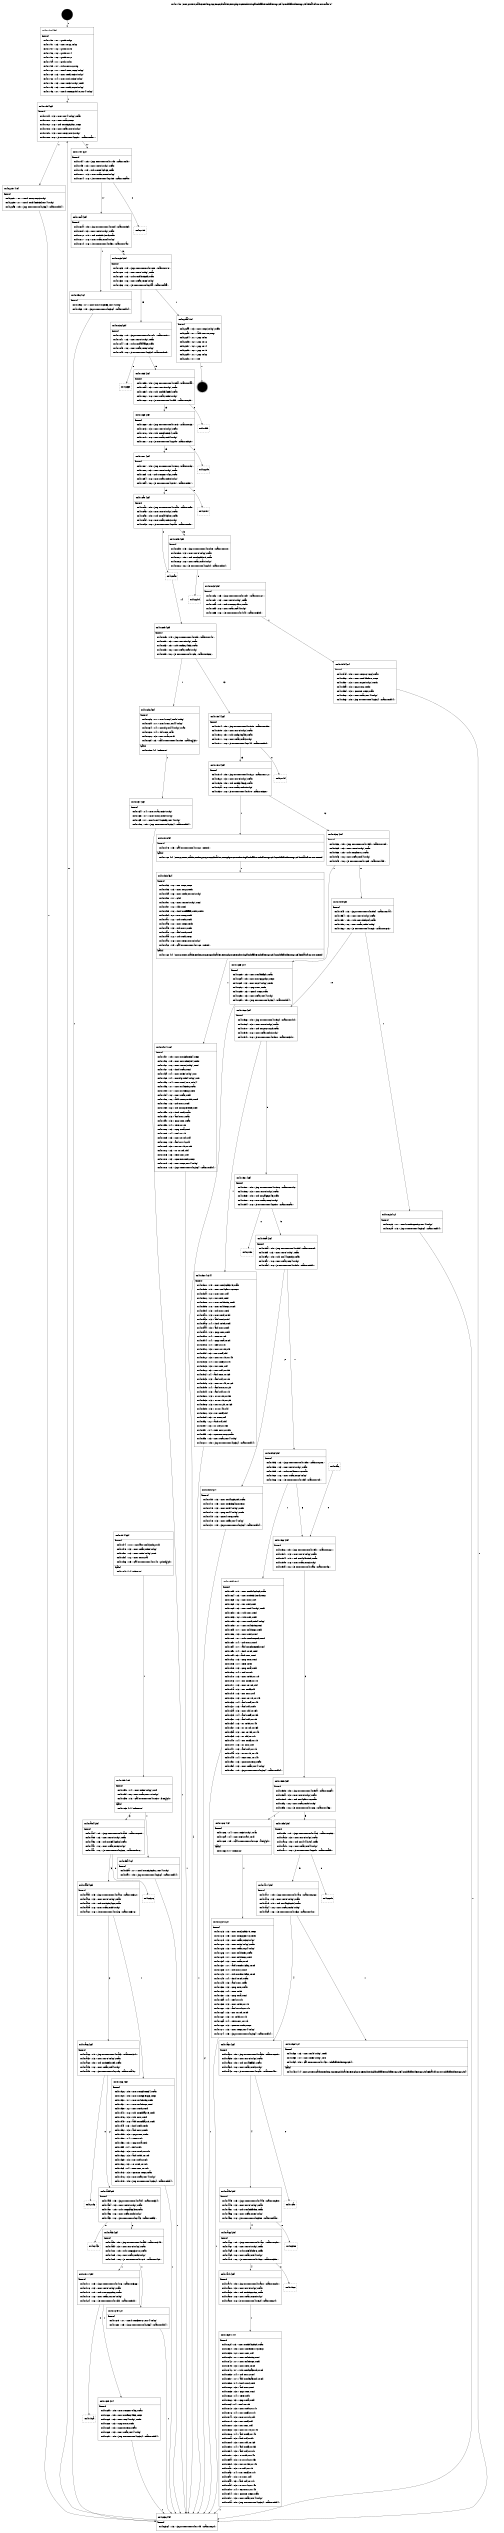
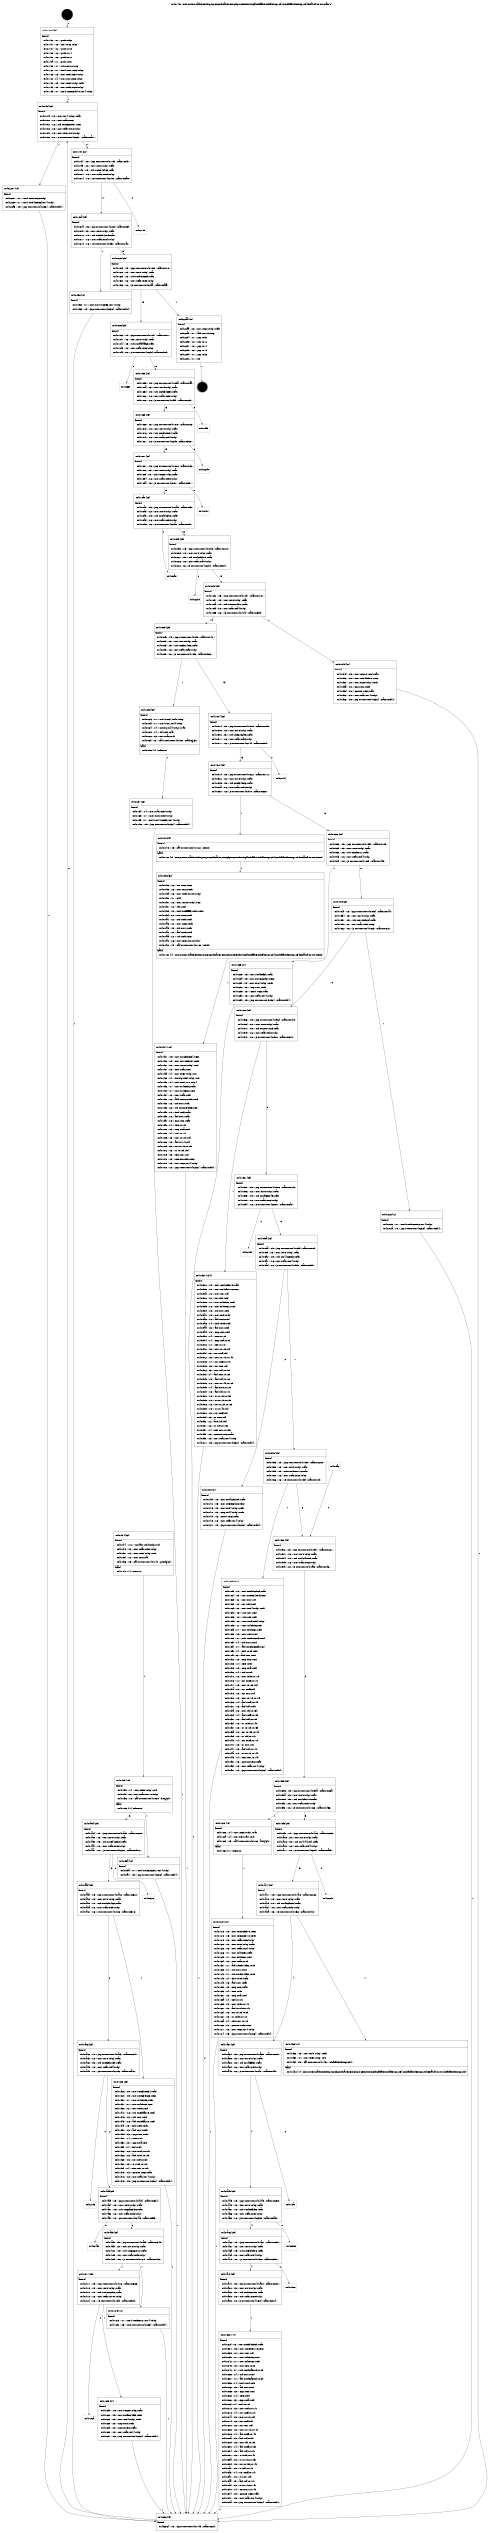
edge "0x4018b9 [25]" -> "0x4018d2 [25]": added, label "15"
edge "0x4020a8" -> "0x4018eb [25]": now "0x4018d2 [25]" -> "0x4018eb [25]"
